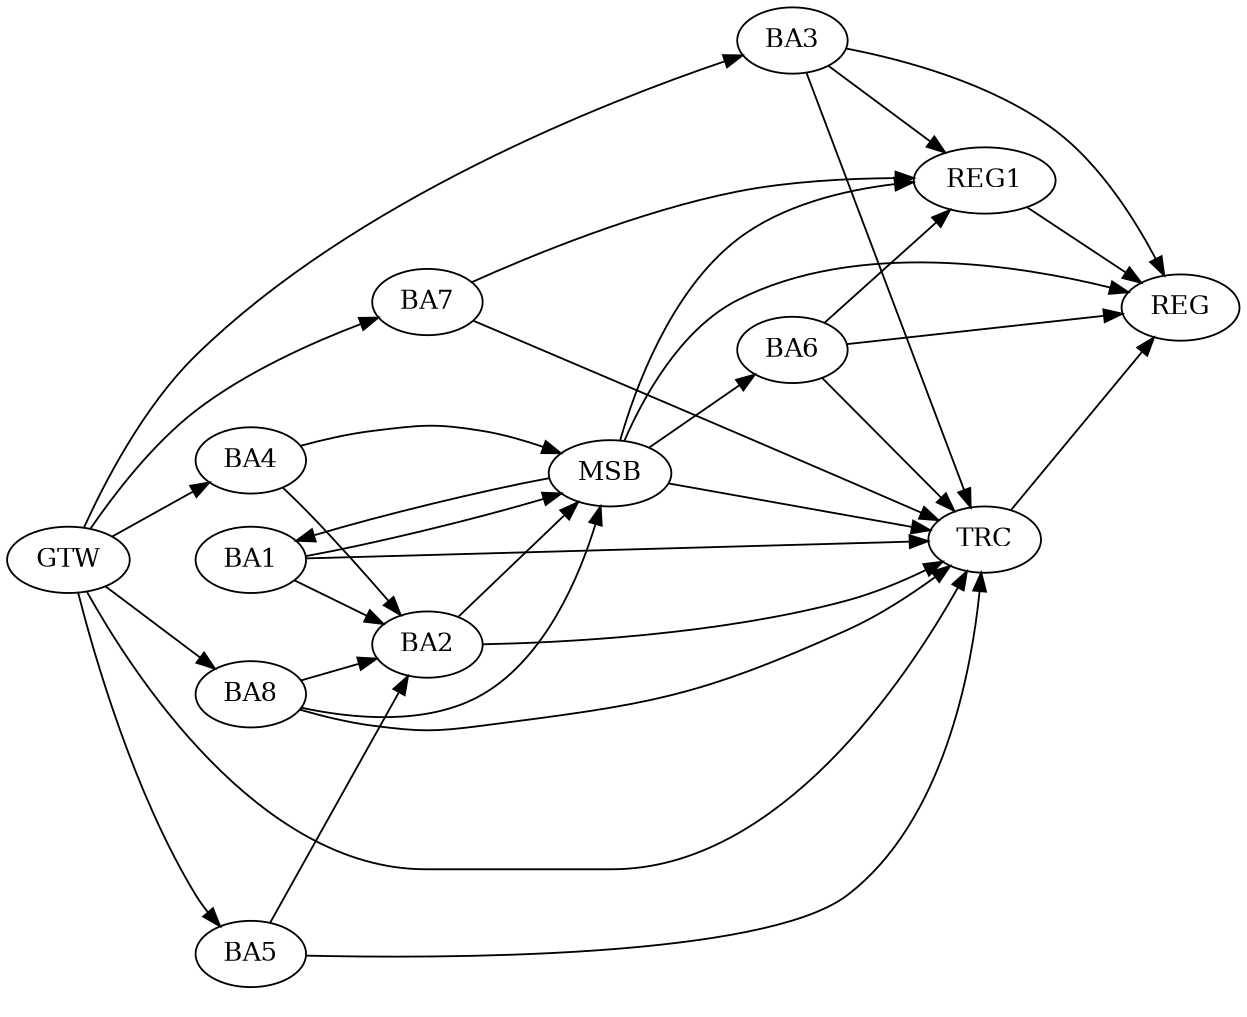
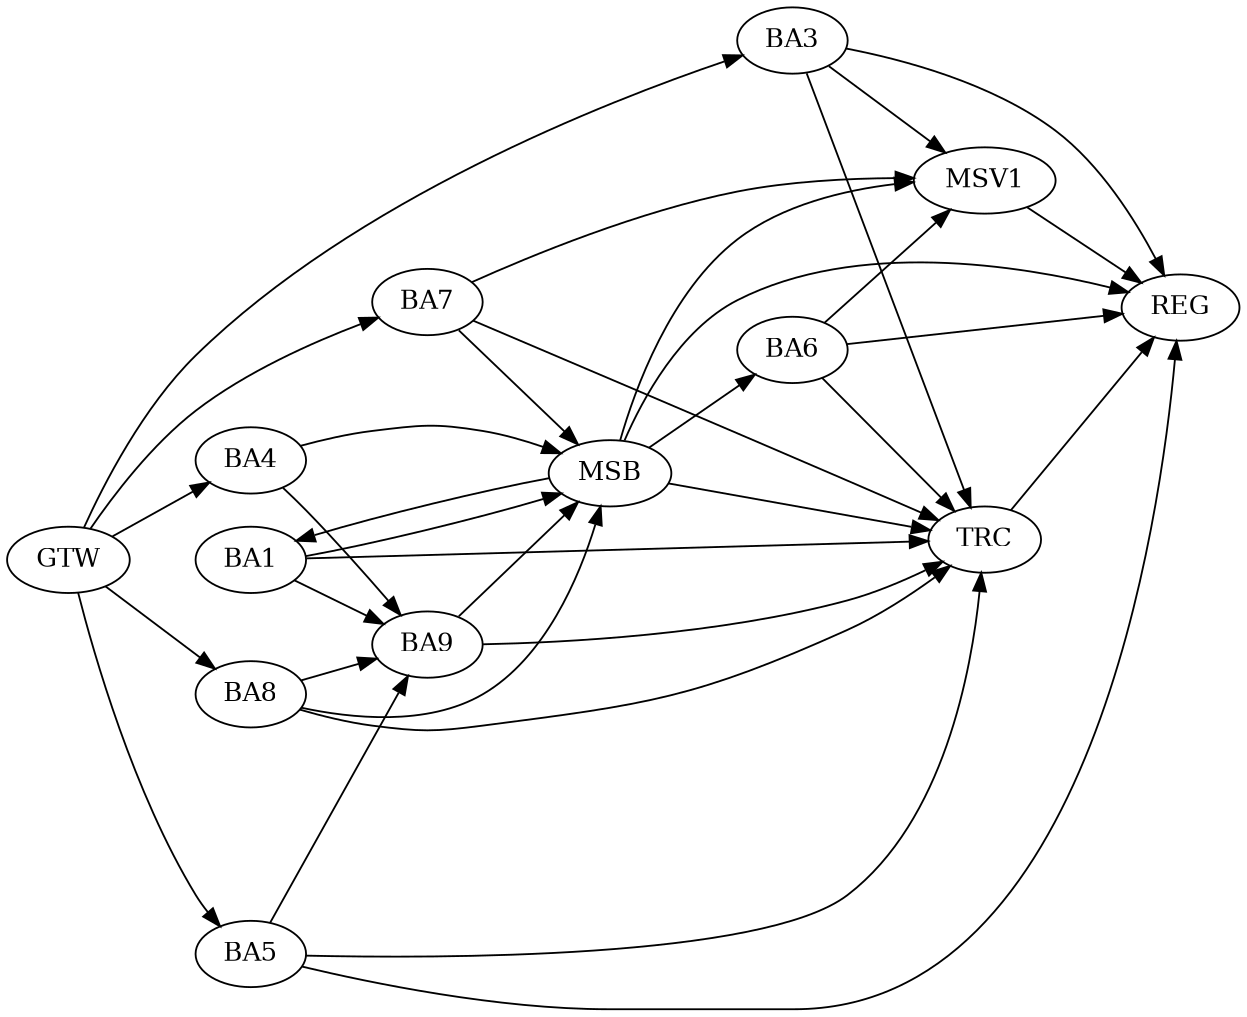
node "REG1": label "REG1" -> "MSV1"
edge "BA7" -> "MSB": added
node "BA2": label "BA2" -> "BA9"
edge "GTW" -> "TRC": removed
edge "BA5" -> "REG": added
